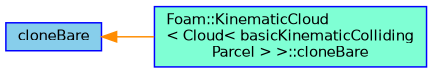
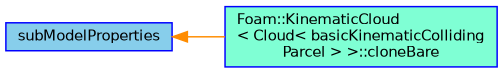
node "cloneBare": label "cloneBare" -> "subModelProperties"
